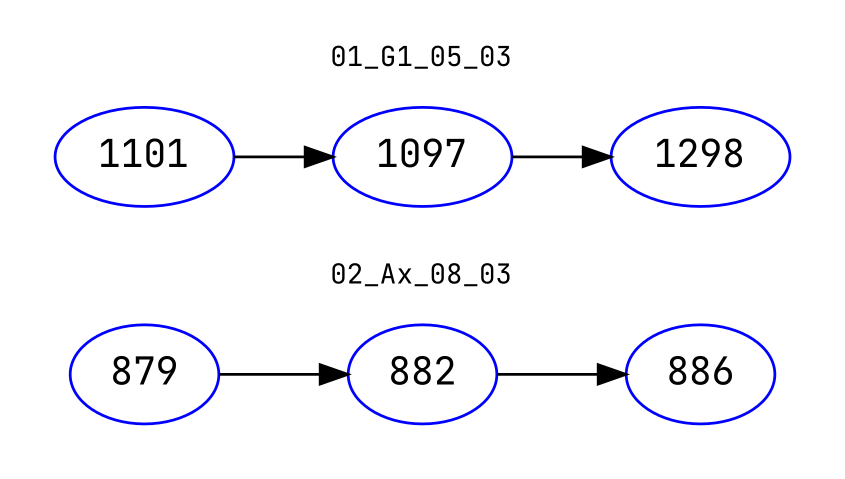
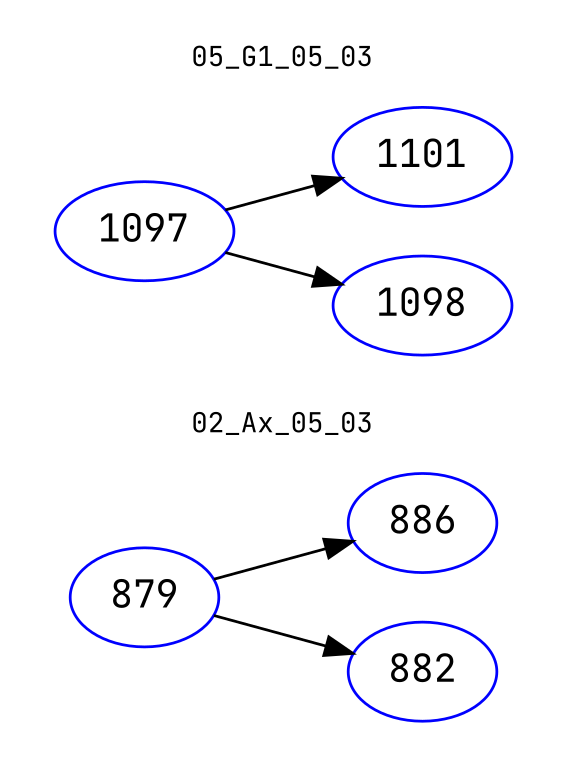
cluster "01_G1_05_03": label "01_G1_05_03" -> "05_G1_05_03"
edge "1101" -> "1097": reversed
node "1298": label "1298" -> "1098"
cluster "02_Ax_08_03": label "02_Ax_08_03" -> "02_Ax_05_03"
edge "882" -> "886": now "879" -> "886"
